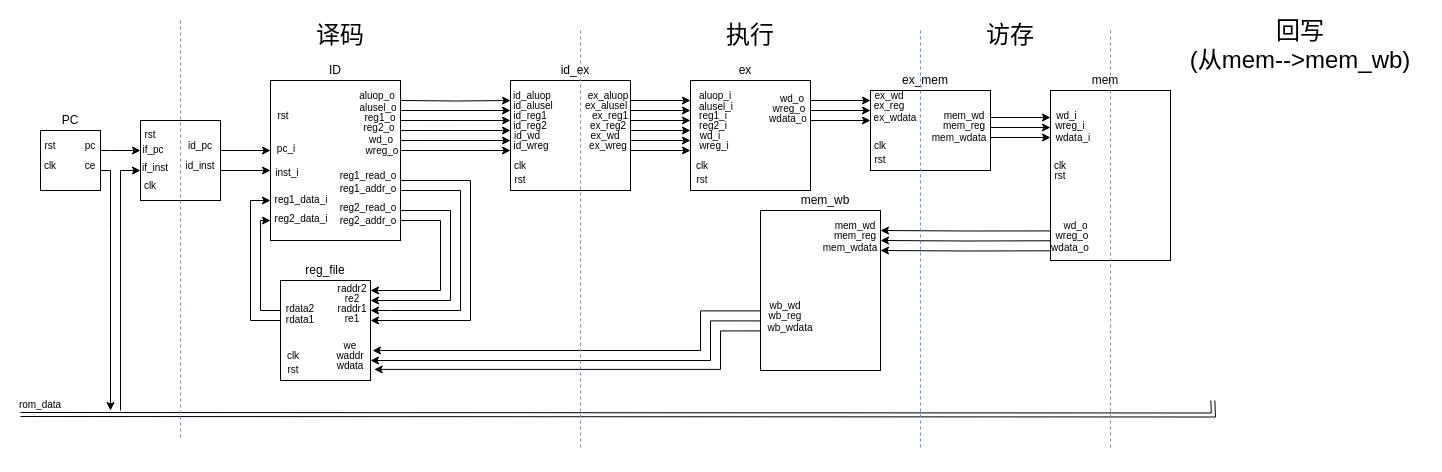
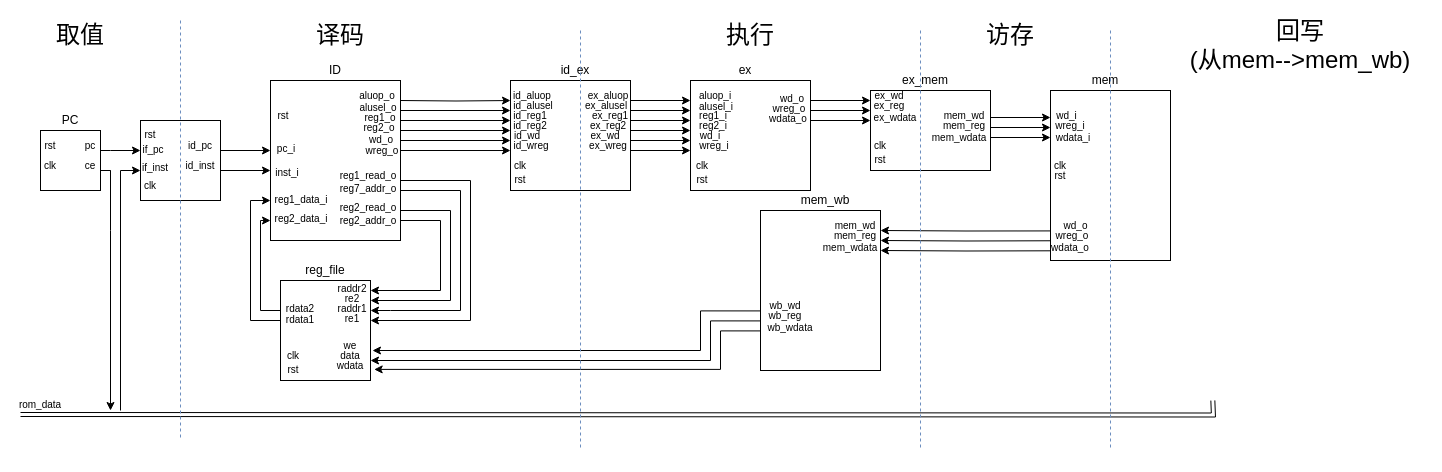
node "取值": added
node "reg1_addr_o": label "reg1_addr_o" -> "reg7_addr_o"
node "waddr": label "waddr" -> "data"
